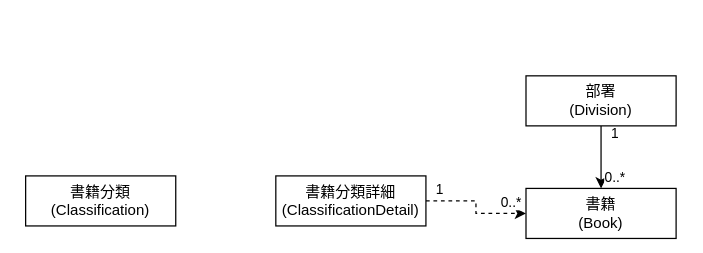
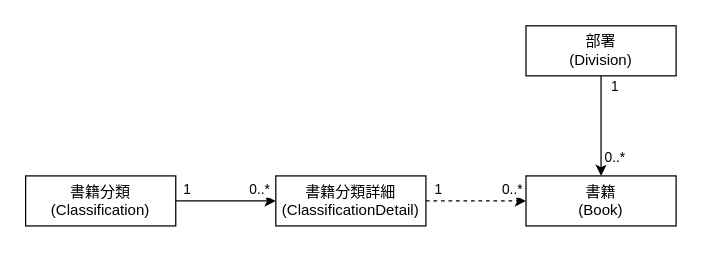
node "部署 (Division)": moved (601, 101) -> (601, 51)
edge "書籍分類 (Classification)" -> "書籍分類詳細 (ClassificationDetail)": added, labels "1", "0..*"
node "書籍 (Book)": moved (601, 213) -> (601, 201)
